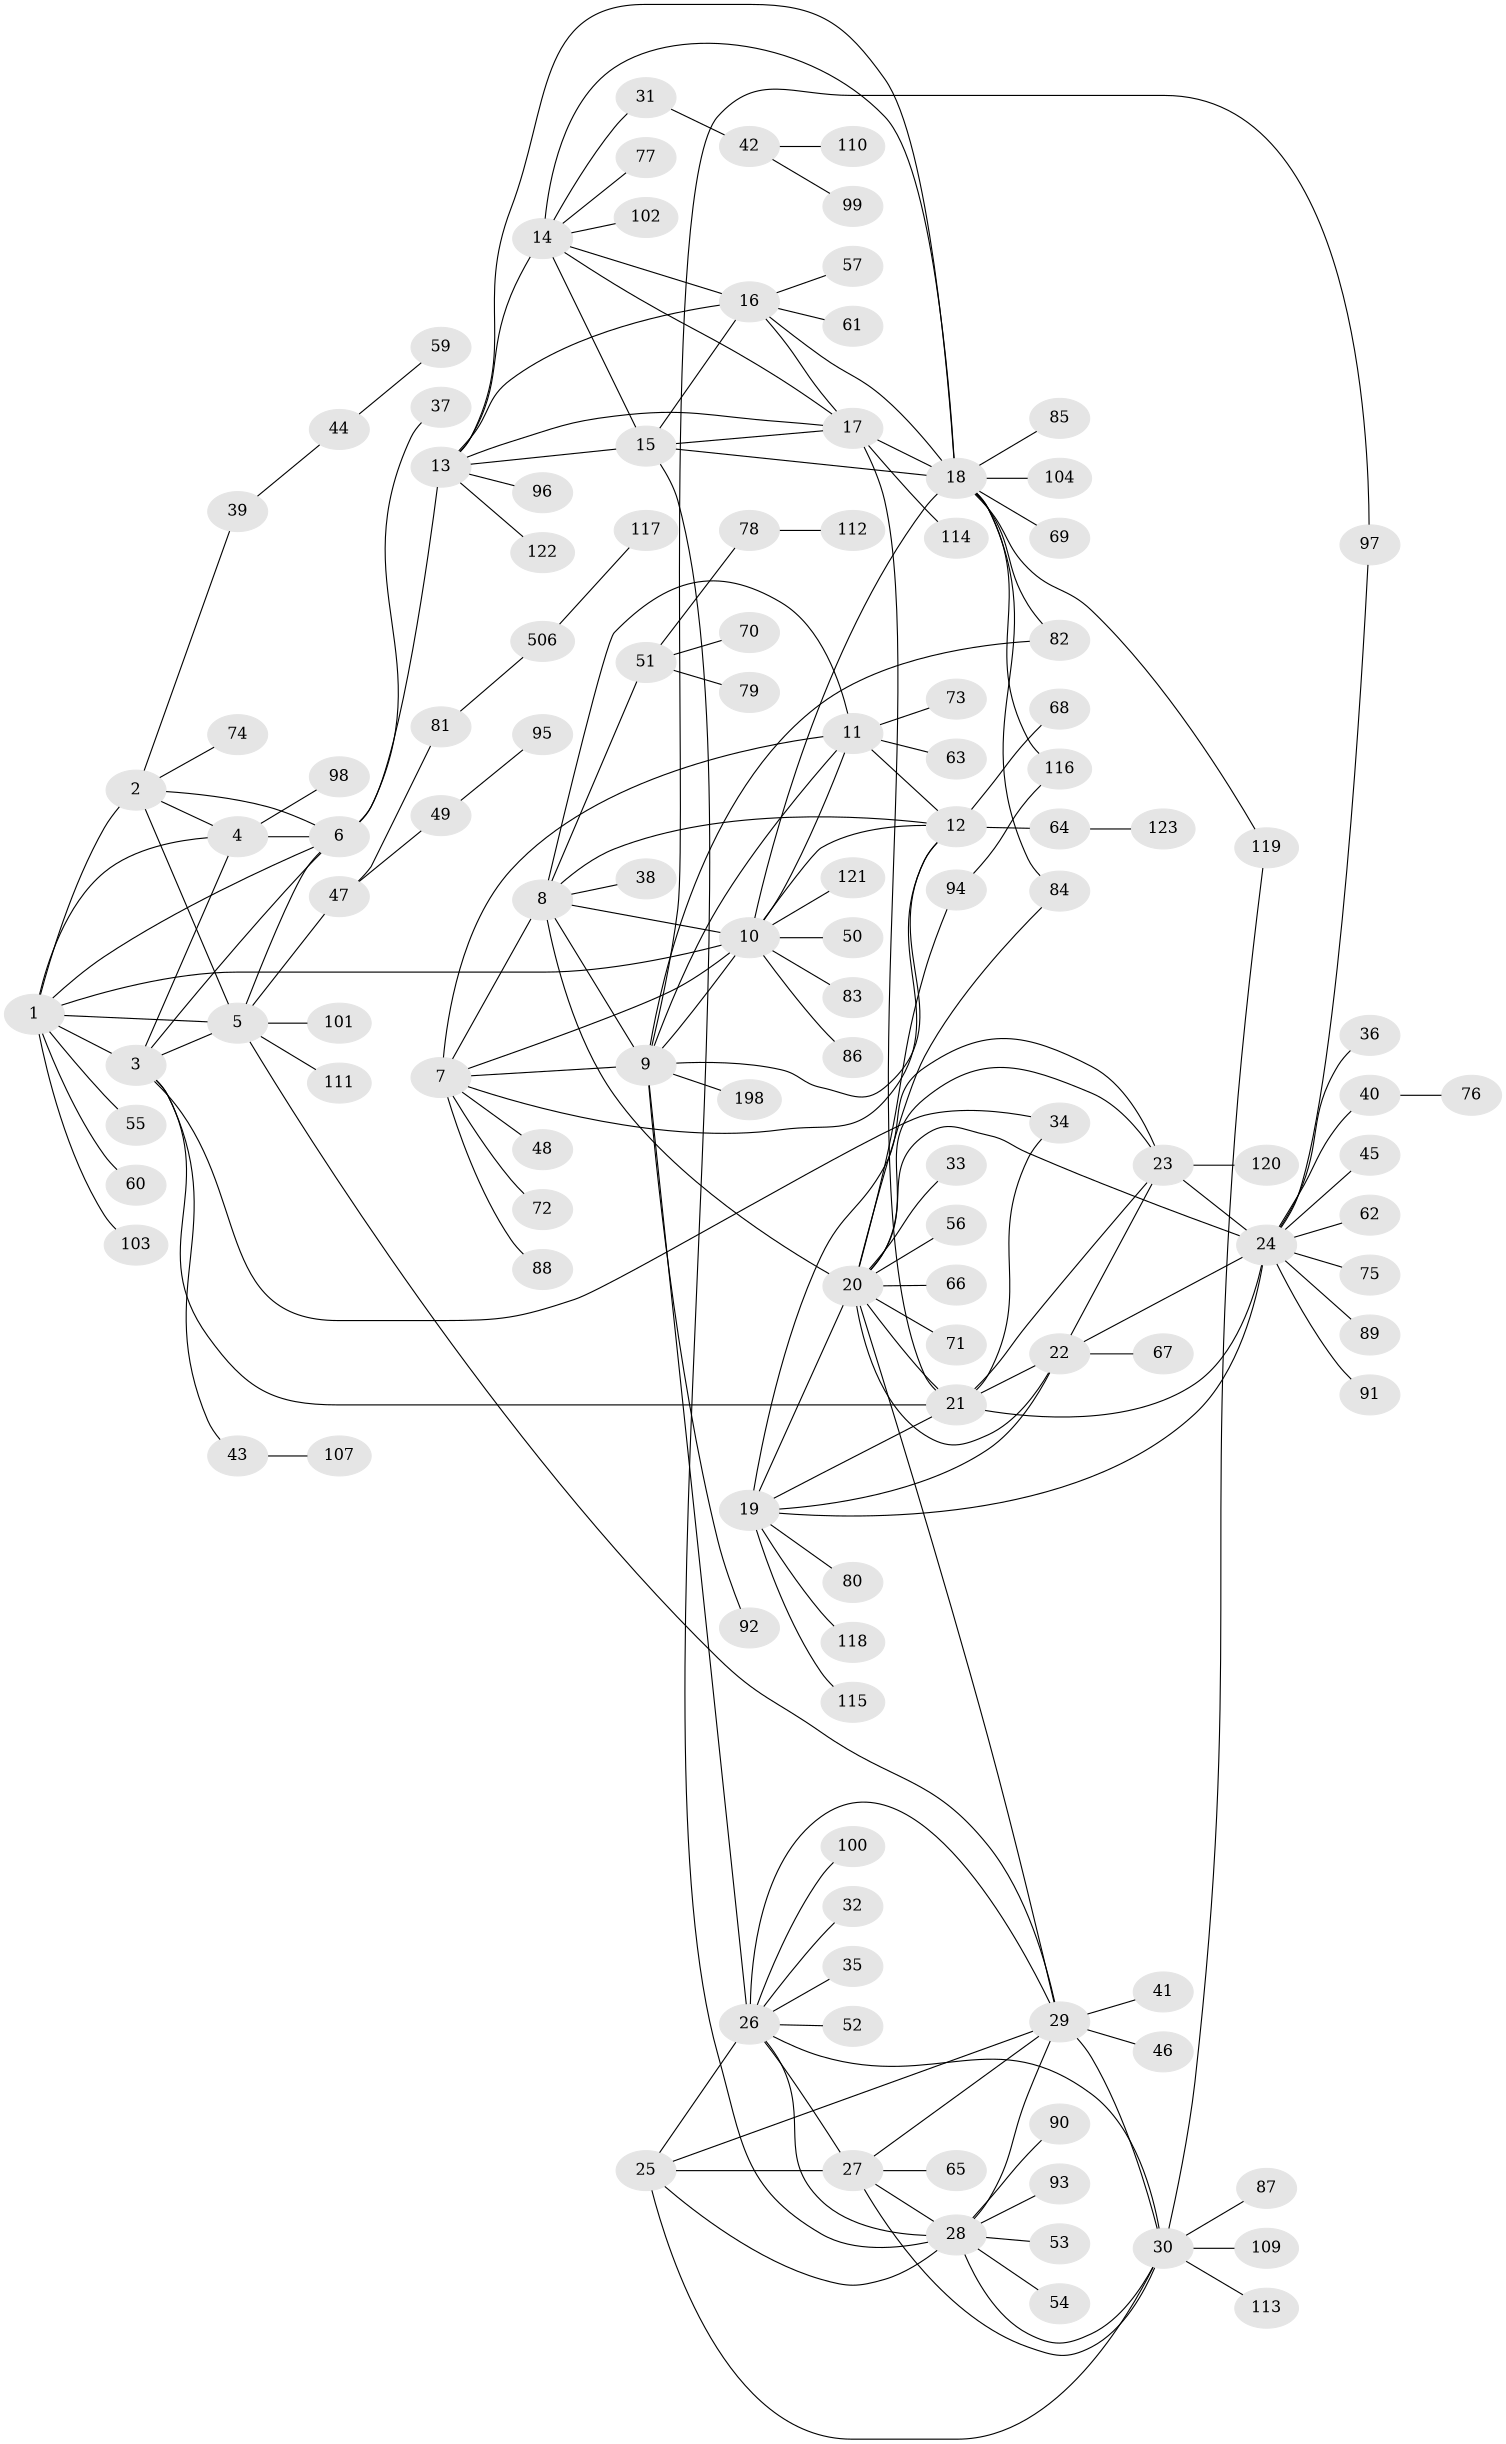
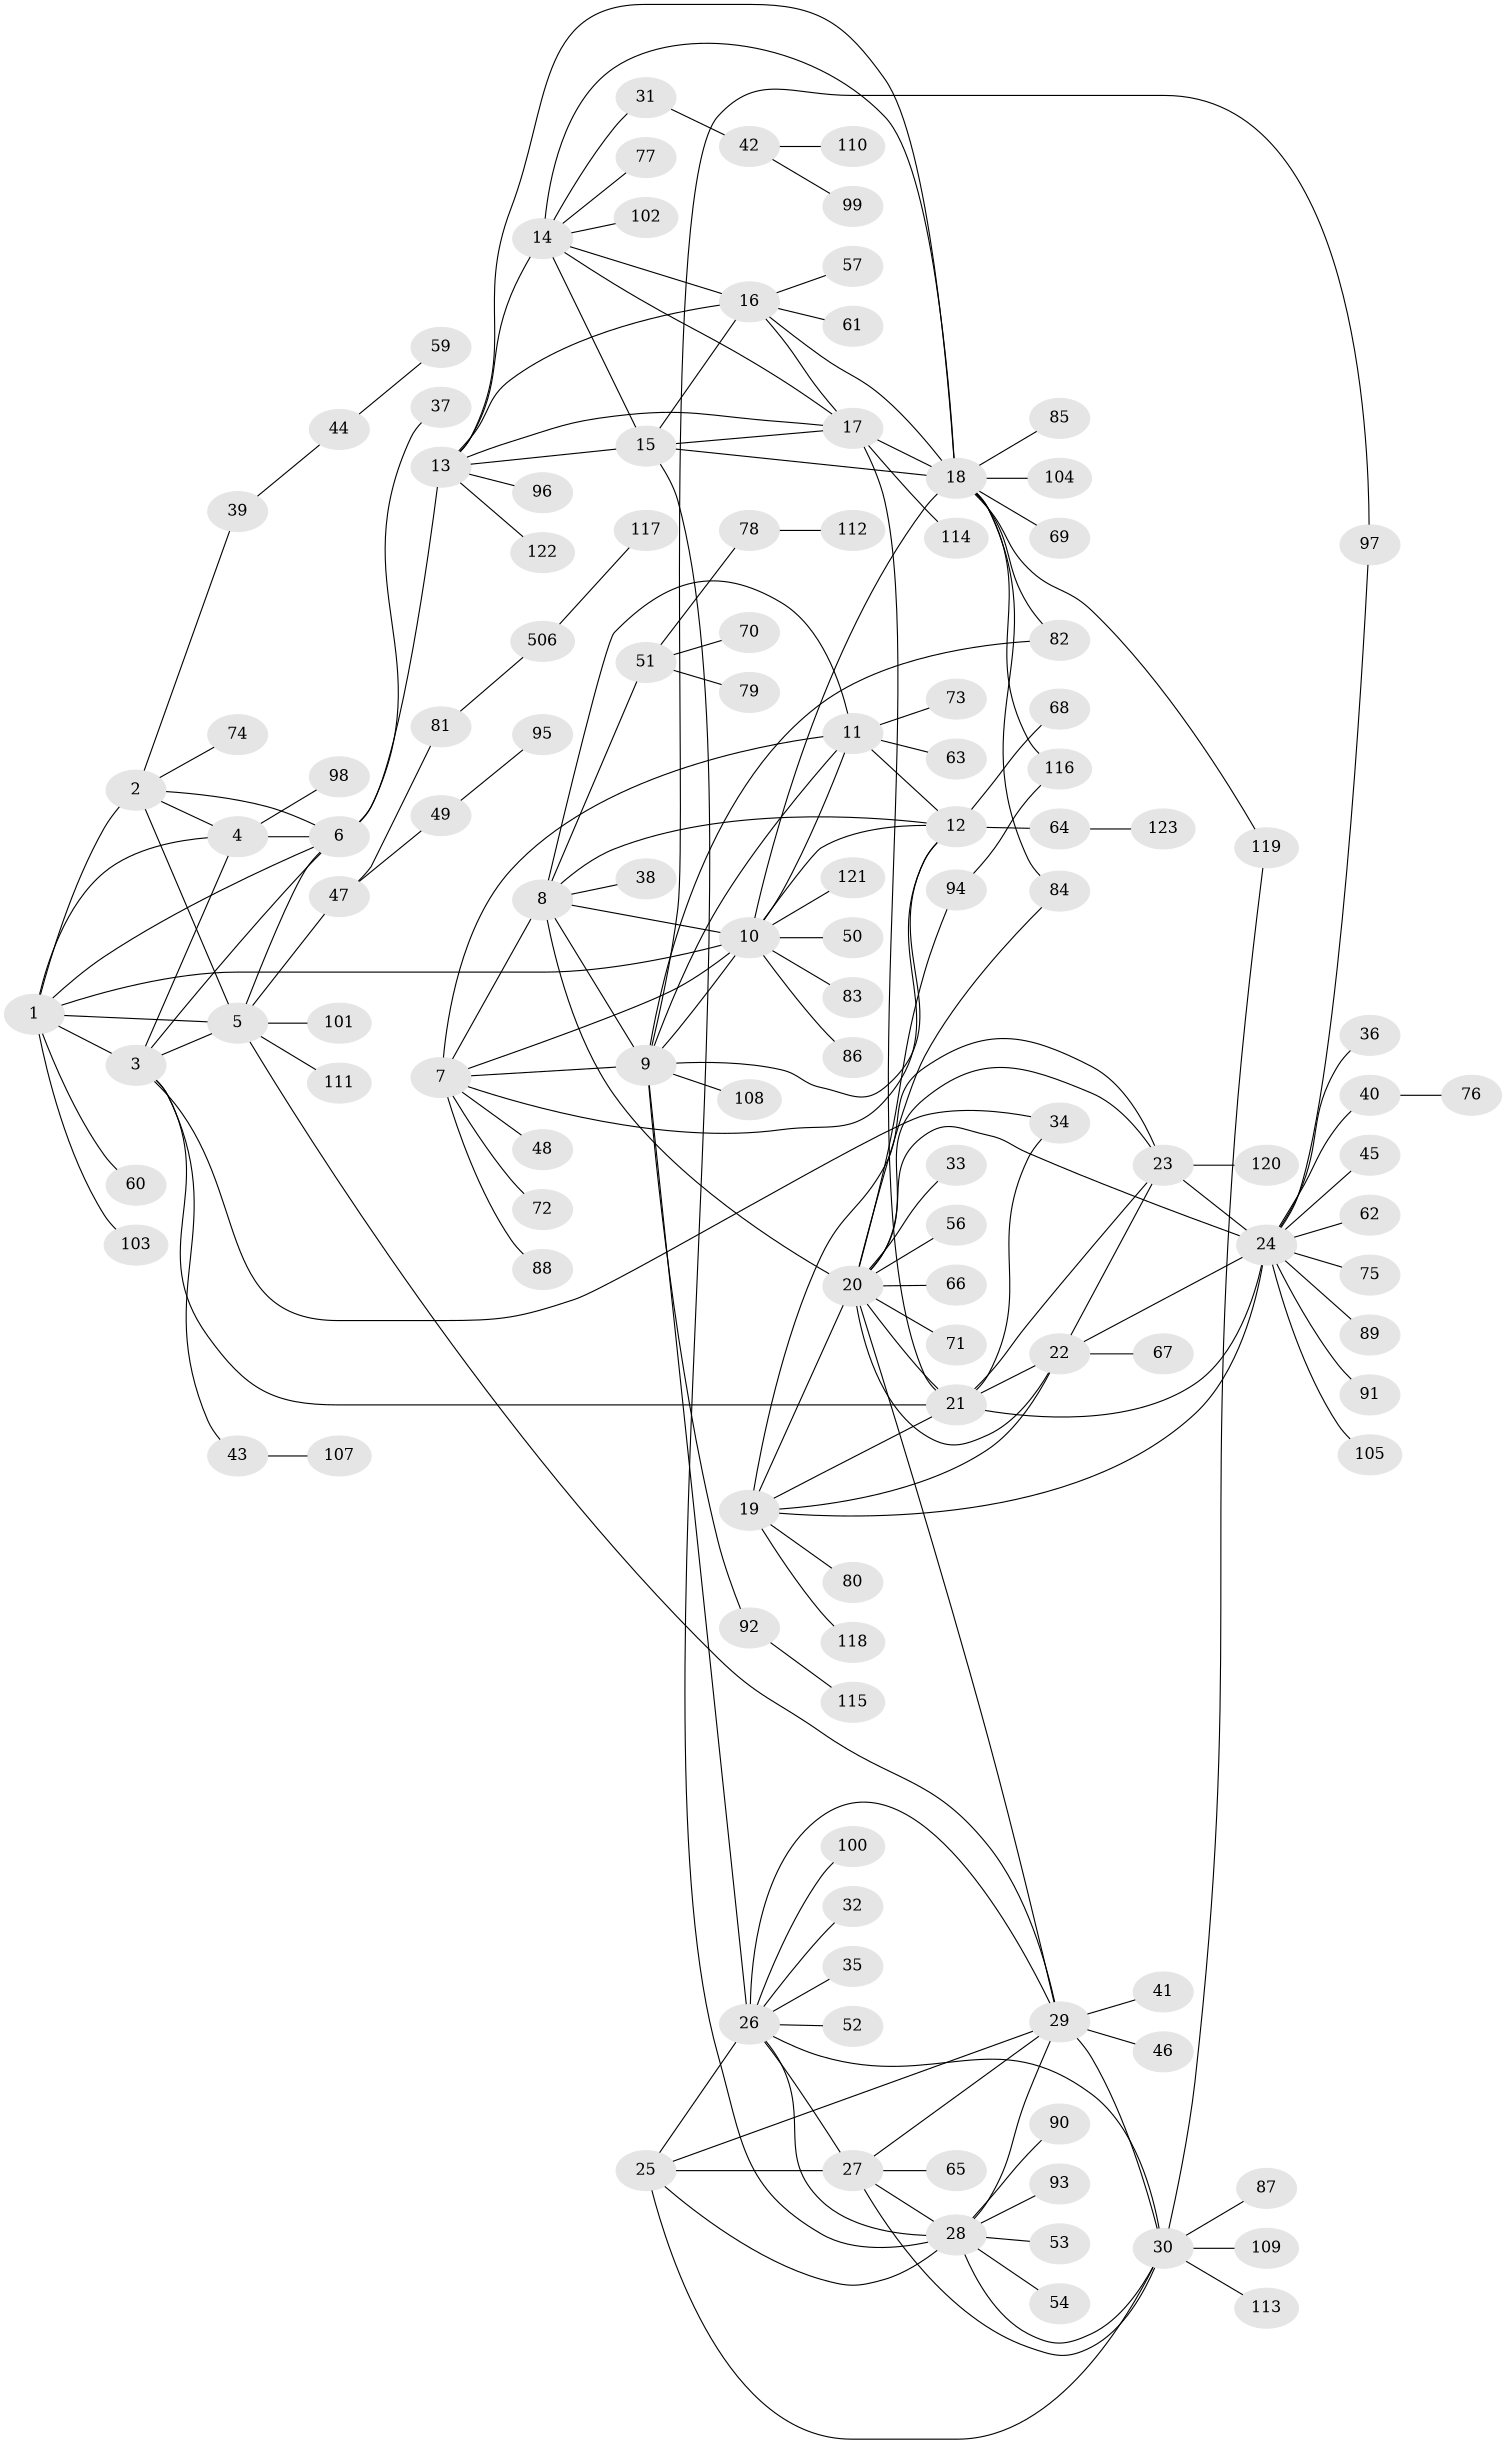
node "198": label "198" -> "108"
node "55": removed
node "105": added
edge "19" -- "115": now "92" -- "115"
